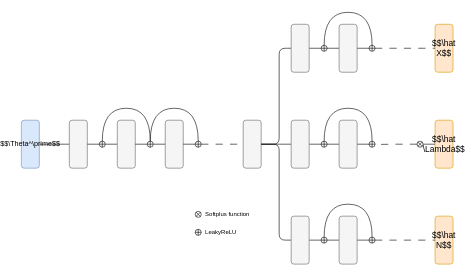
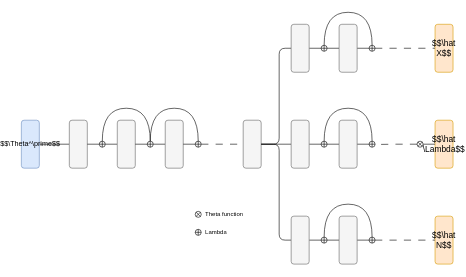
node "Softplus function": label "Softplus function" -> "Theta function"
node "LeakyReLU": label "LeakyReLU" -> "Lambda"
